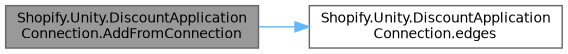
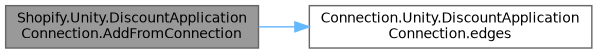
node "Shopify.Unity.DiscountApplication Connection.edges": label "Shopify.Unity.DiscountApplication Connection.edges" -> "Connection.Unity.DiscountApplication Connection.edges"
